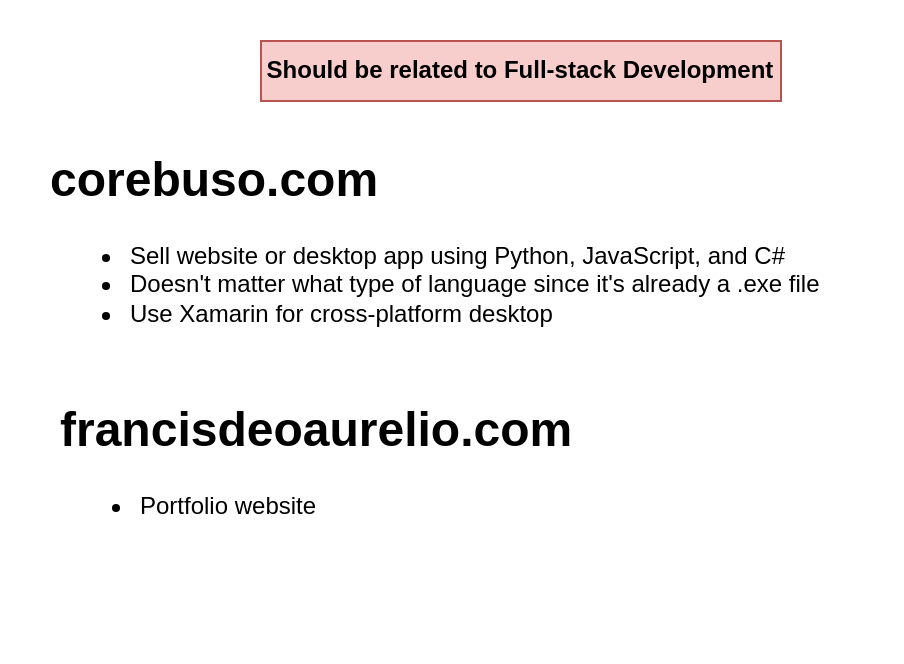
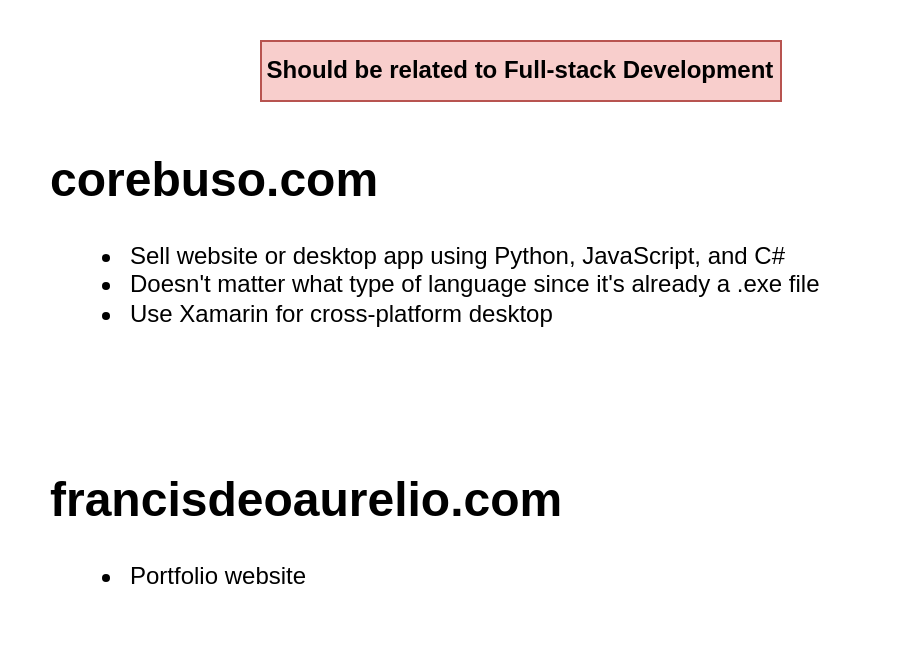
node "francisdeoaurelio.com Portfolio website": moved (341, 471) -> (331, 541)
